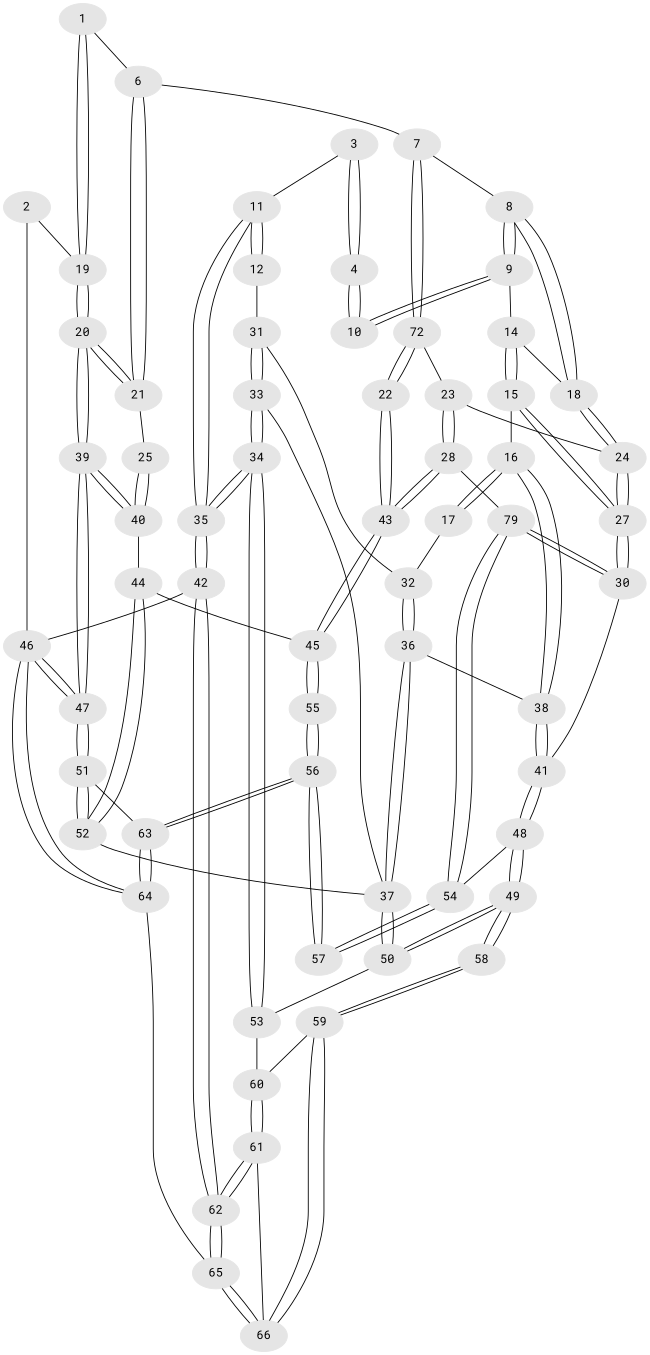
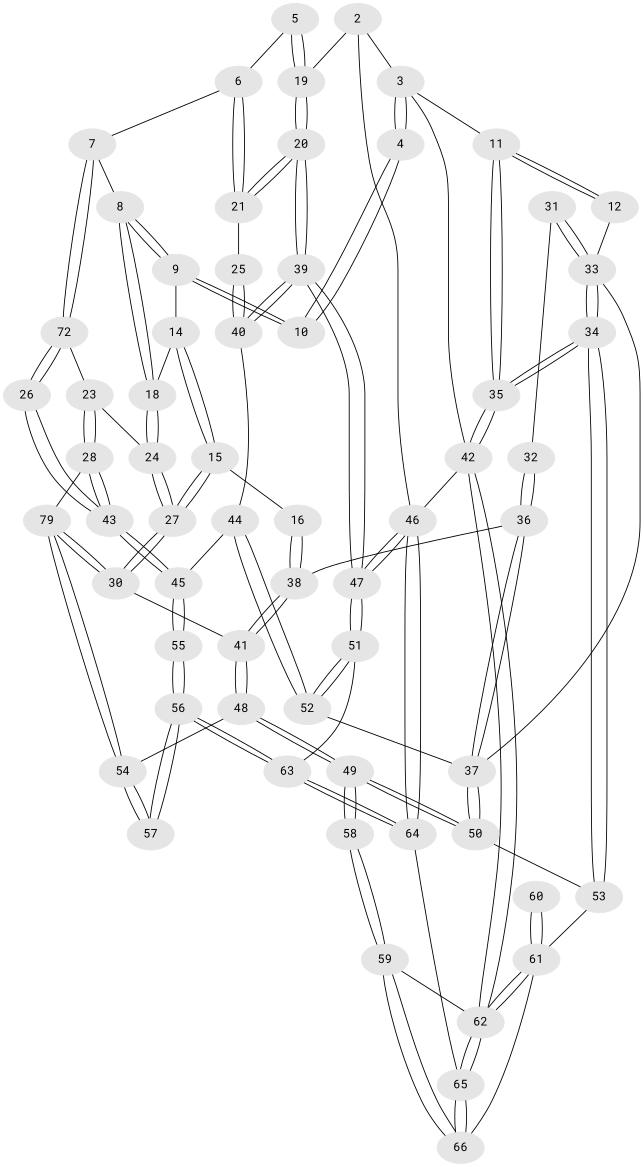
node "1": label "1" -> "5"
edge "2" -- "3": added
edge "3" -- "42": added
edge "12" -- "31": now "12" -- "33"
node "22": label "22" -> "26"
node "17": removed
edge "53" -- "60": now "53" -- "61"
edge "59" -- "60": now "59" -- "62"
